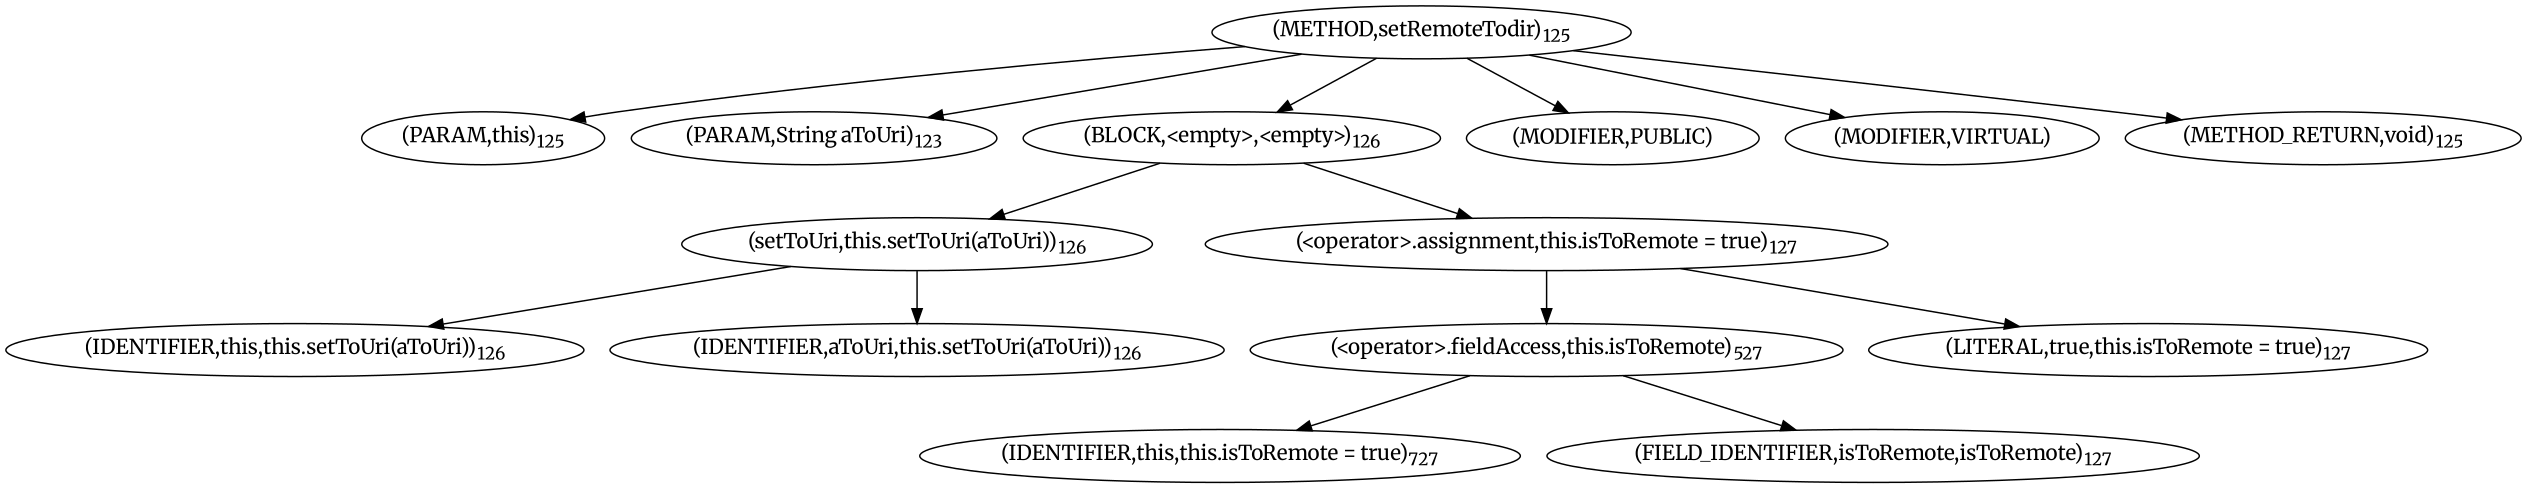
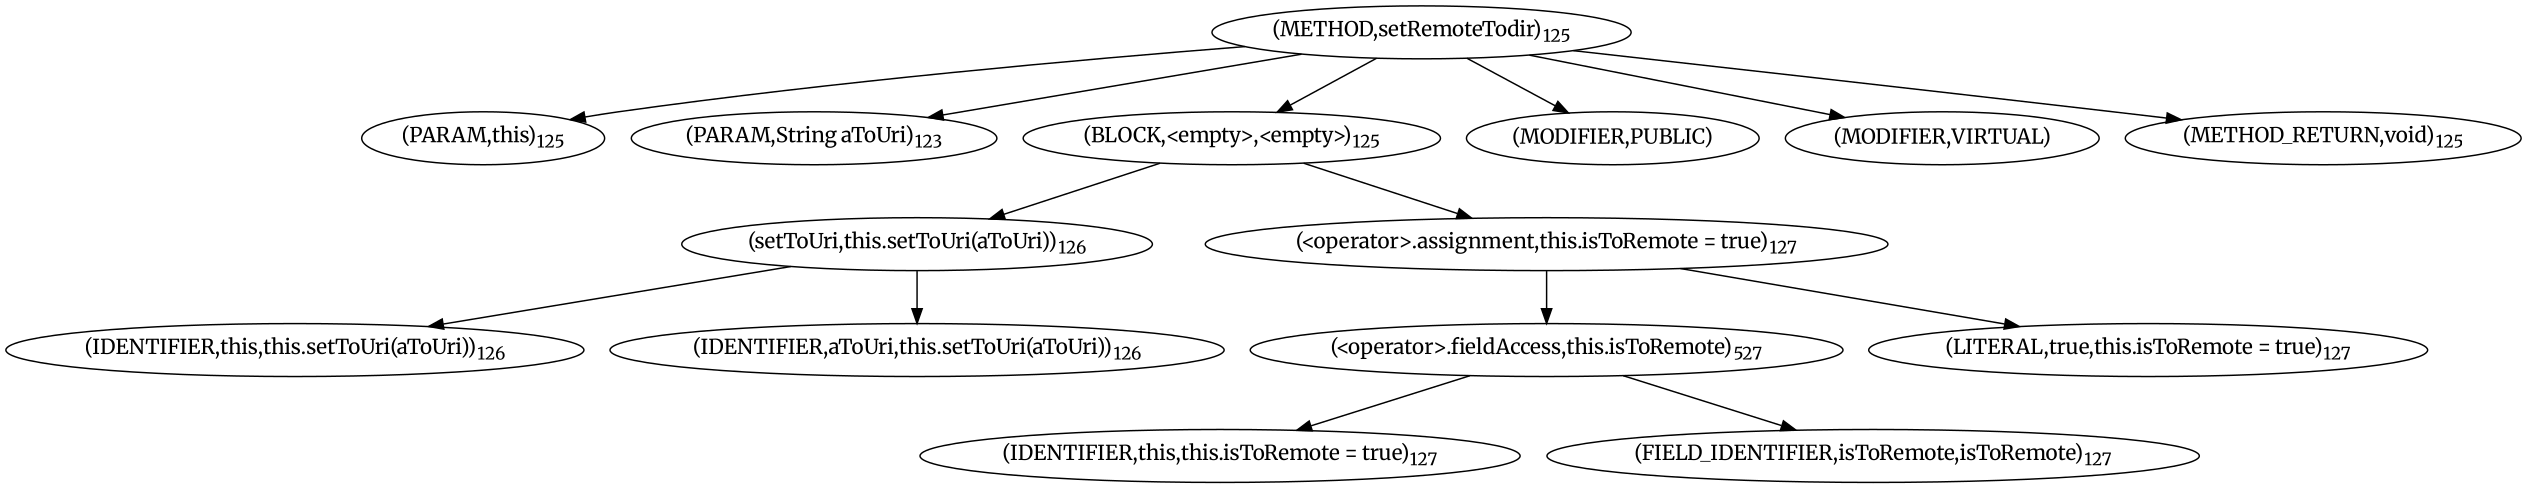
node "(BLOCK,<empty>,<empty>)": text "126" -> "125"
node "(IDENTIFIER,this,this.isToRemote = true)": text "727" -> "127"
